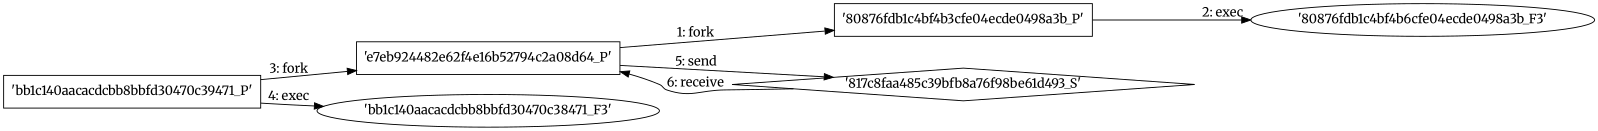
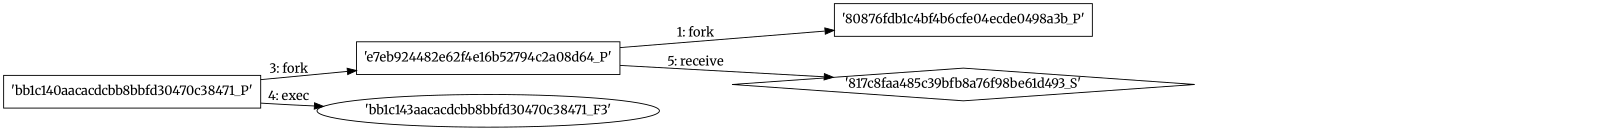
node "'80876fdb1c4bf4b3cfe04ecde0498a3b_P'": label "'80876fdb1c4bf4b3cfe04ecde0498a3b_P'" -> "'80876fdb1c4bf4b6cfe04ecde0498a3b_P'"
node "'80876fdb1c4bf4b6cfe04ecde0498a3b_F3'": removed
edge "'e7eb924482e62f4e16b52794c2a08d64_P'" -> "'817c8faa485c39bfb8a76f98be61d493_S'": label "5: send" -> "5: receive"
edge "'817c8faa485c39bfb8a76f98be61d493_S'" -> "'e7eb924482e62f4e16b52794c2a08d64_P'": removed, label "6: receive"
node "'bb1c140aacacdcbb8bbfd30470c39471_P'": label "'bb1c140aacacdcbb8bbfd30470c39471_P'" -> "'bb1c140aacacdcbb8bbfd30470c38471_P'"
node "'bb1c140aacacdcbb8bbfd30470c38471_F3'": label "'bb1c140aacacdcbb8bbfd30470c38471_F3'" -> "'bb1c143aacacdcbb8bbfd30470c38471_F3'"
